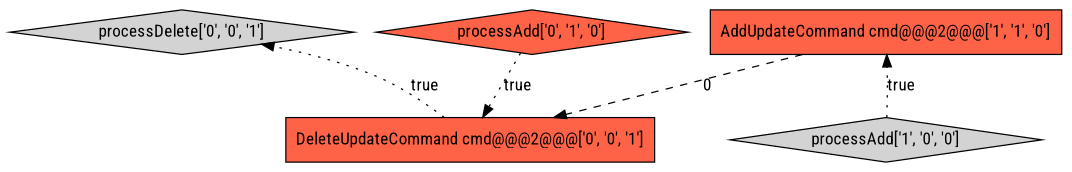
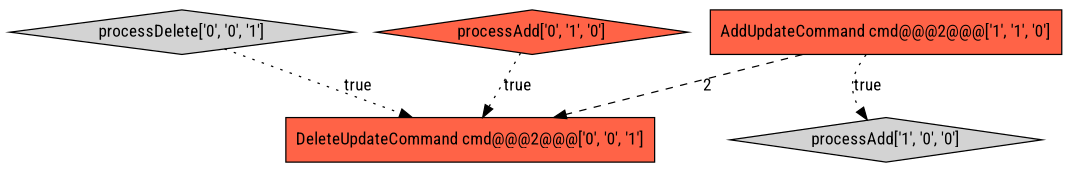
edge "DeleteUpdateCommand cmd@@@2@@@['0', '0', '1']" -> "processDelete['0', '0', '1']": reversed
edge "AddUpdateCommand cmd@@@2@@@['1', '1', '0']" -> "DeleteUpdateCommand cmd@@@2@@@['0', '0', '1']": label "0" -> "2"
edge "processAdd['1', '0', '0']" -> "AddUpdateCommand cmd@@@2@@@['1', '1', '0']": reversed
